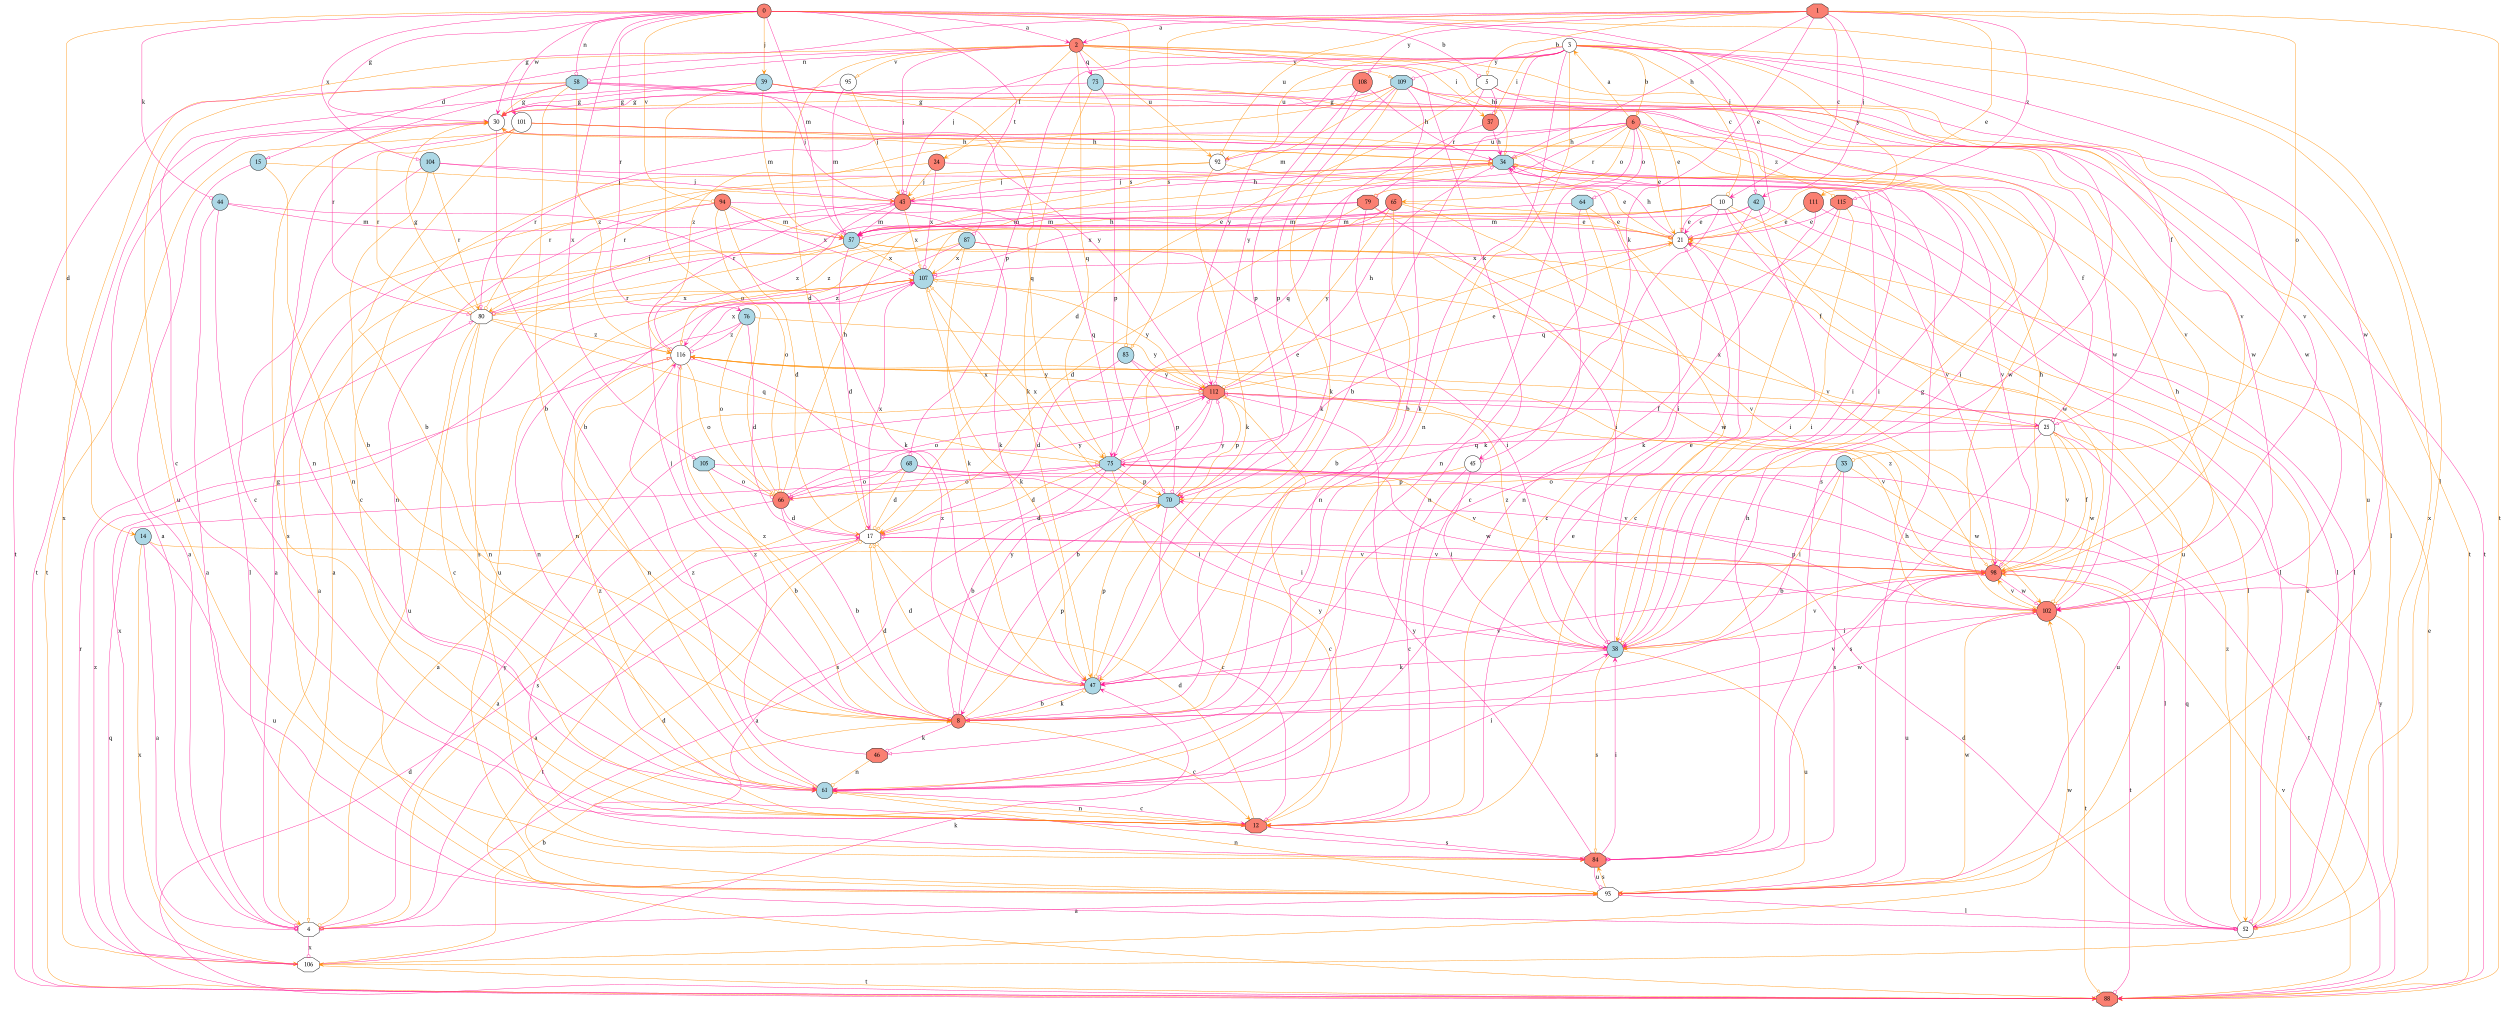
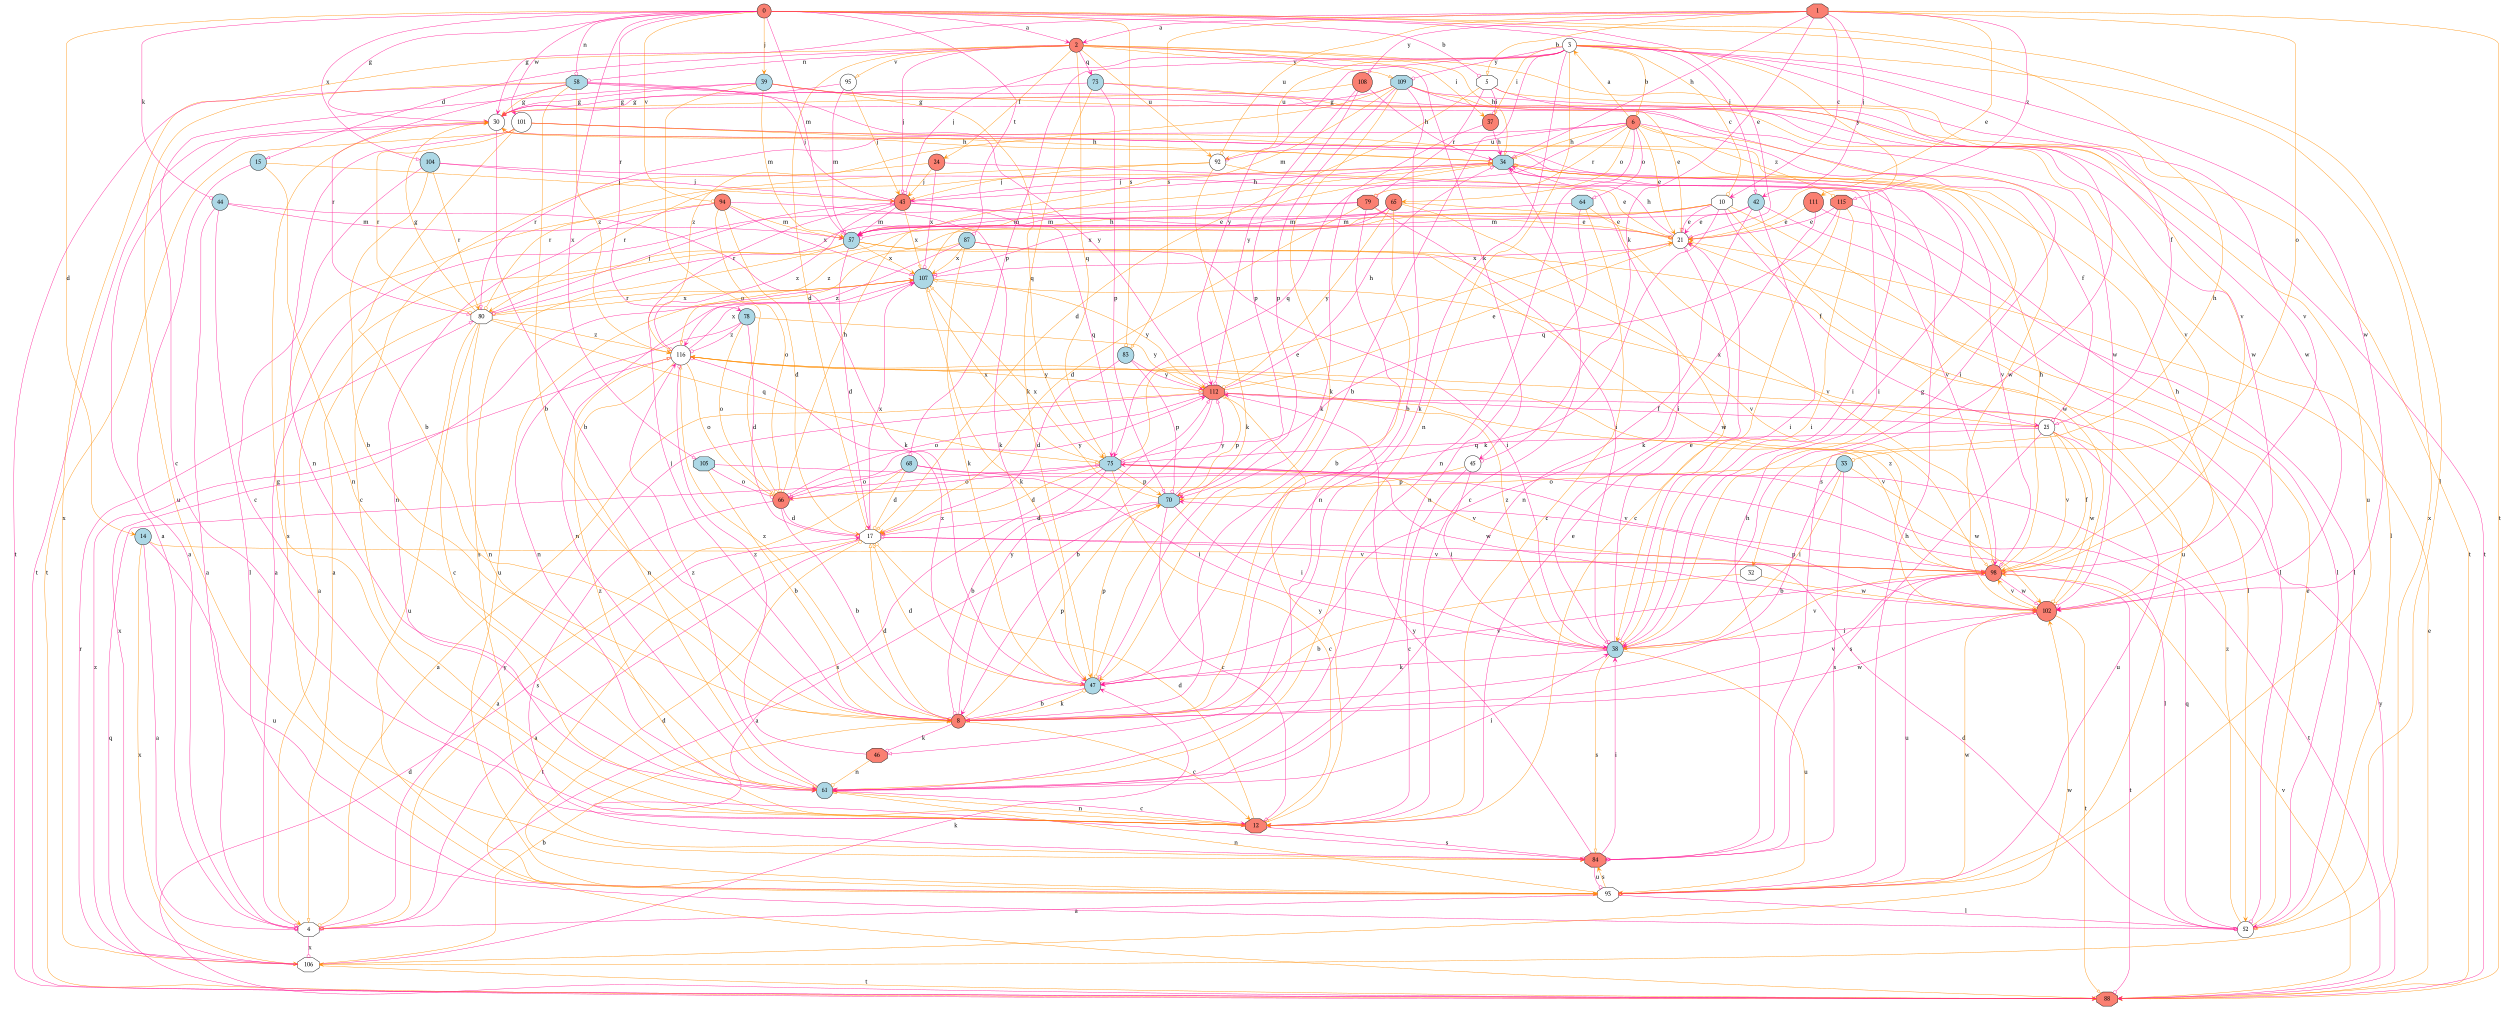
node "76": label "76" -> "78"
node "32": added
edge "84" -> "112": arrowhead odot -> vee
